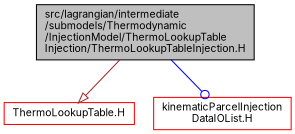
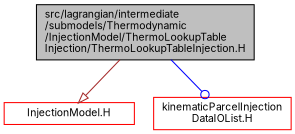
node "ThermoLookupTable.H": label "ThermoLookupTable.H" -> "InjectionModel.H"
